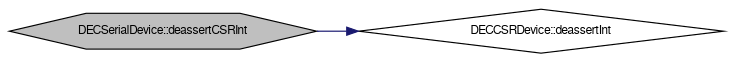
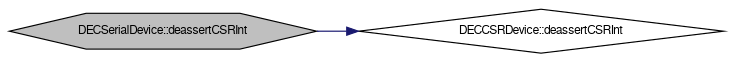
node "DECCSRDevice::deassertInt": label "DECCSRDevice::deassertInt" -> "DECCSRDevice::deassertCSRInt"
